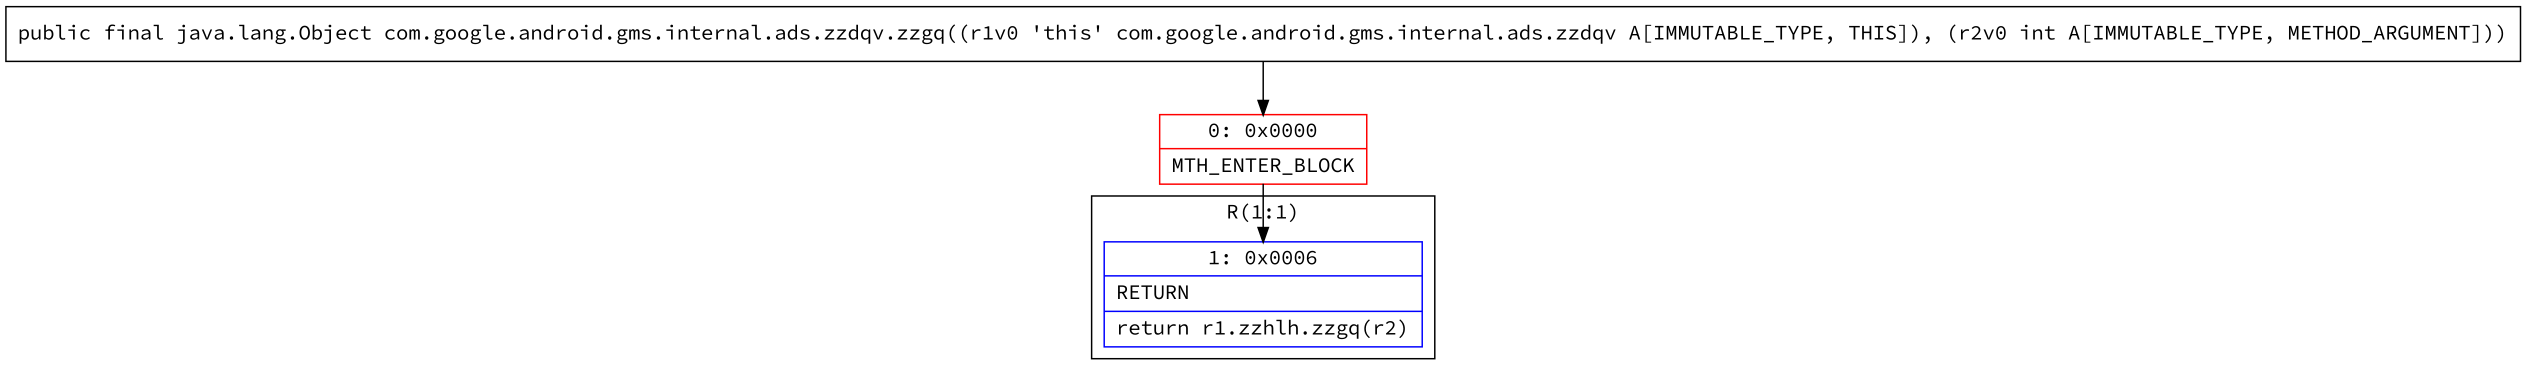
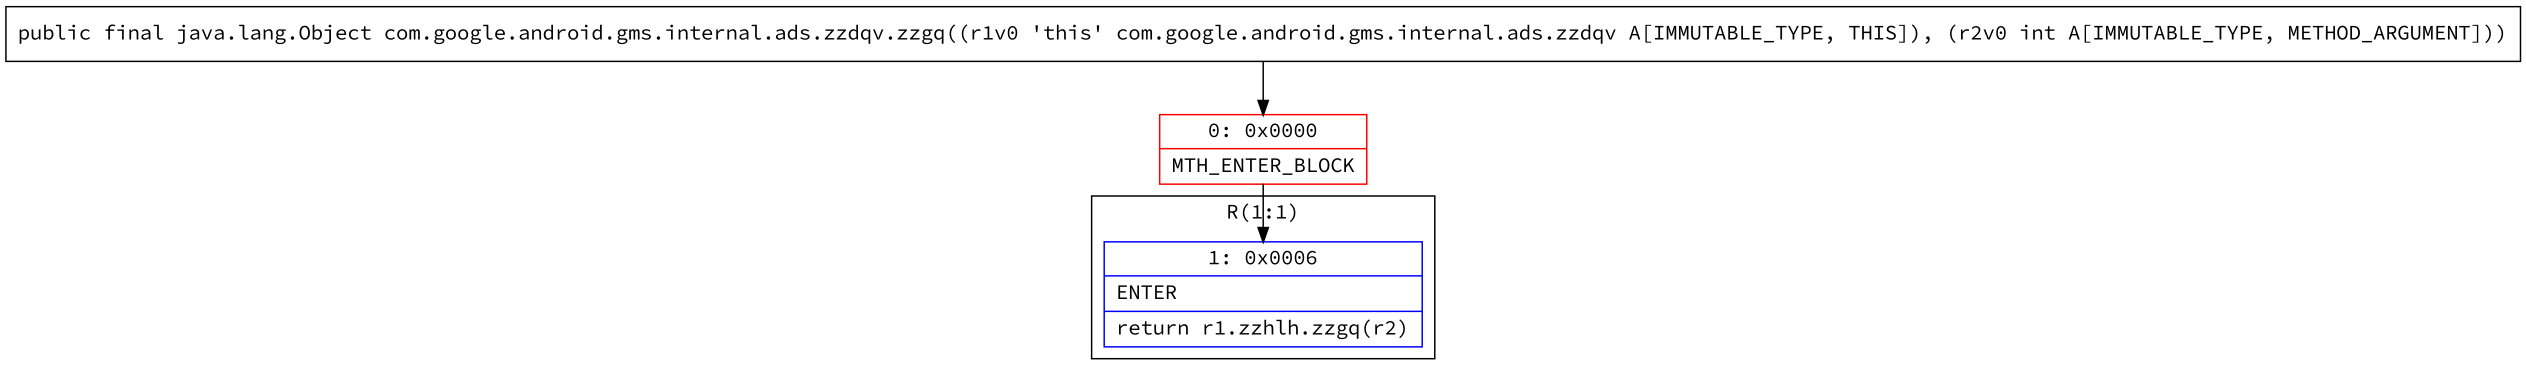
node "1: 0x0006": text "RETURN" -> "ENTER"
